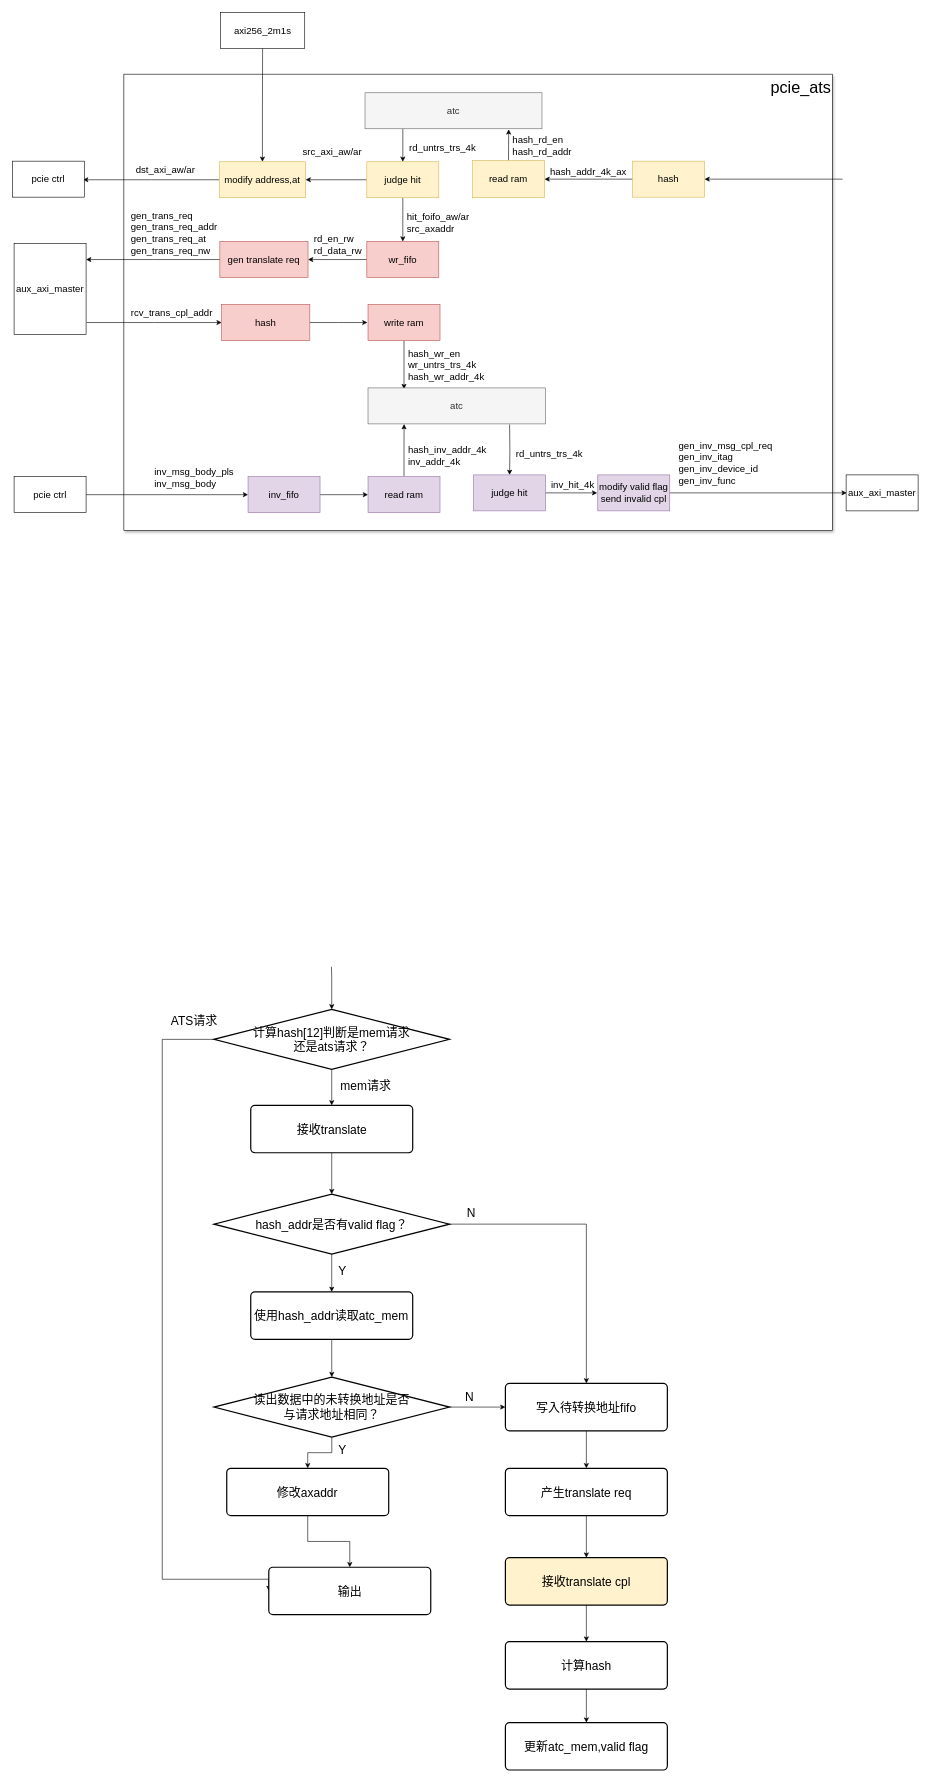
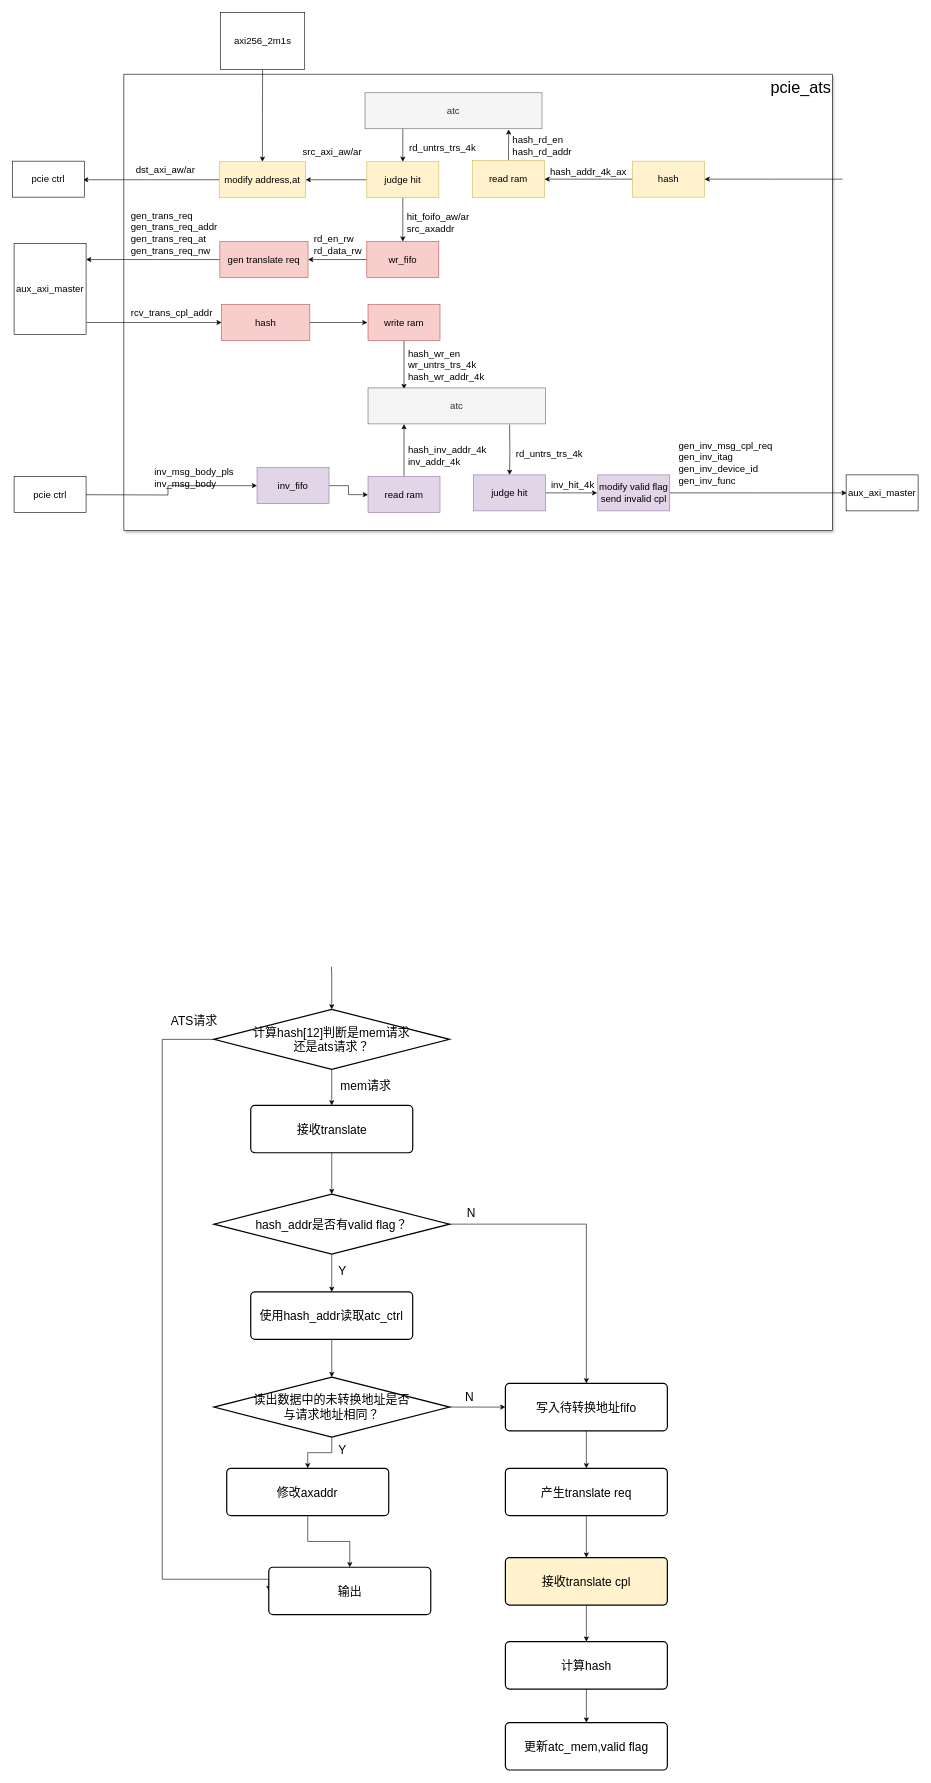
node "axi256_2m1s": size 84x36 -> 84x57
node "inv_fifo": moved (284, 495) -> (293, 486)
node "使用hash_addr读取atc_mem": label "使用hash_addr读取atc_mem" -> "使用hash_addr读取atc_ctrl"
